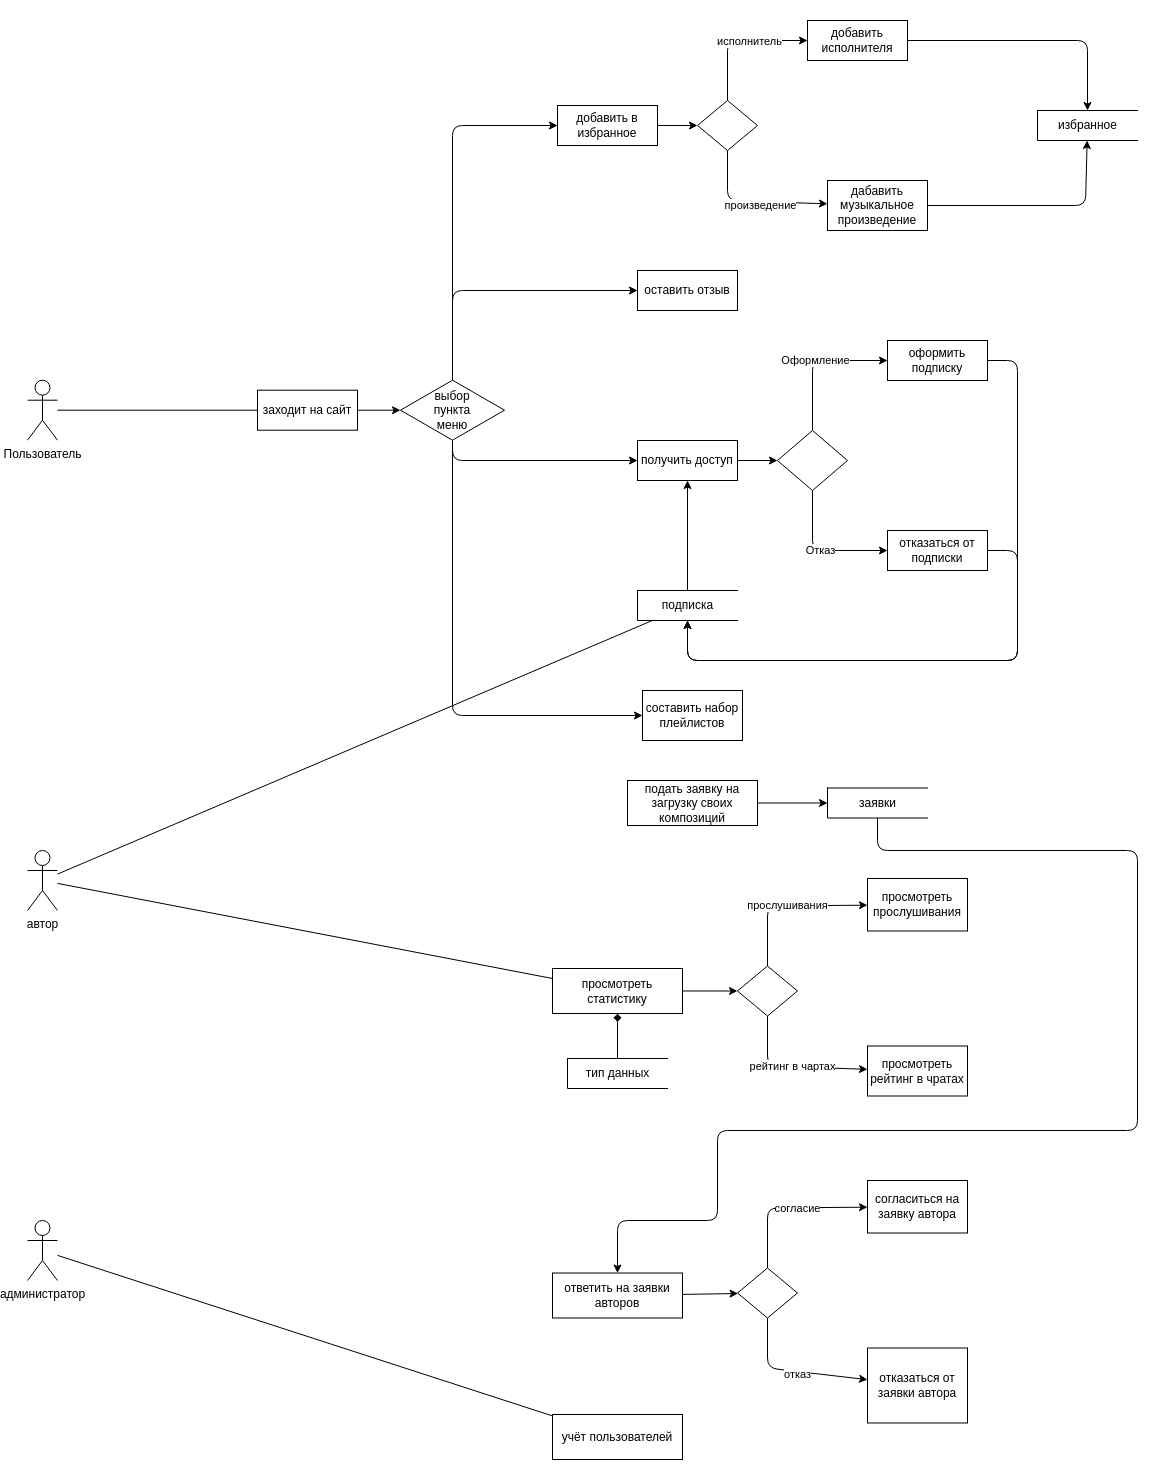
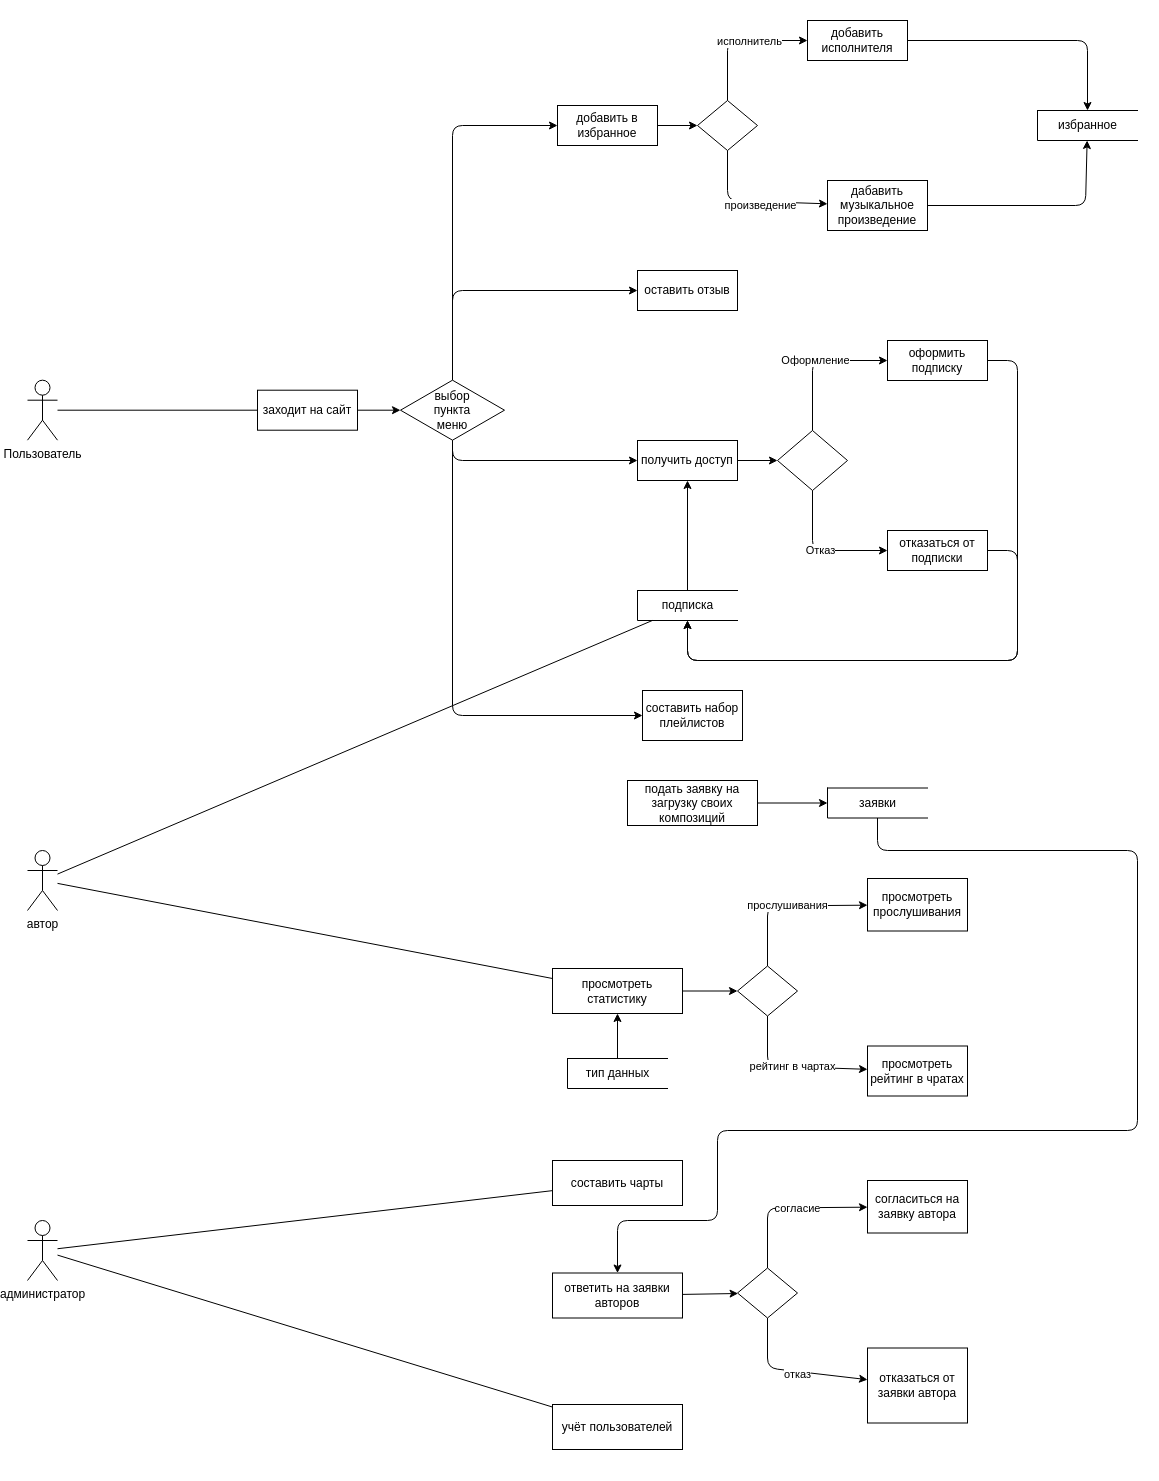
edge "тип данных" -> "просмотреть статистику": arrowhead diamond -> classic
node "составить чарты": added
edge "составить чарты" -- "администратор": added
node "учёт пользователей": moved (618, 1437) -> (618, 1427)
